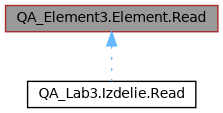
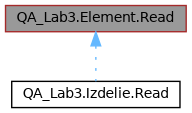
node "QA_Element3.Element.Read": label "QA_Element3.Element.Read" -> "QA_Lab3.Element.Read"
